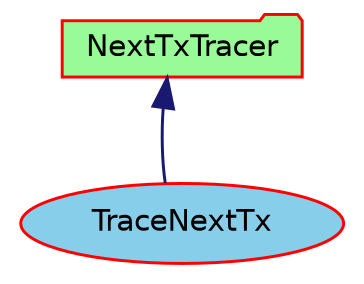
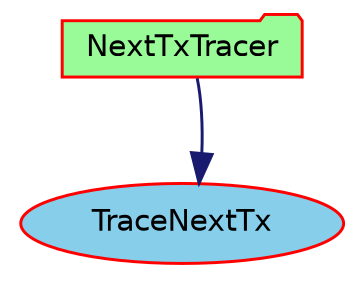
edge "TraceNextTx" -> "NextTxTracer": reversed
